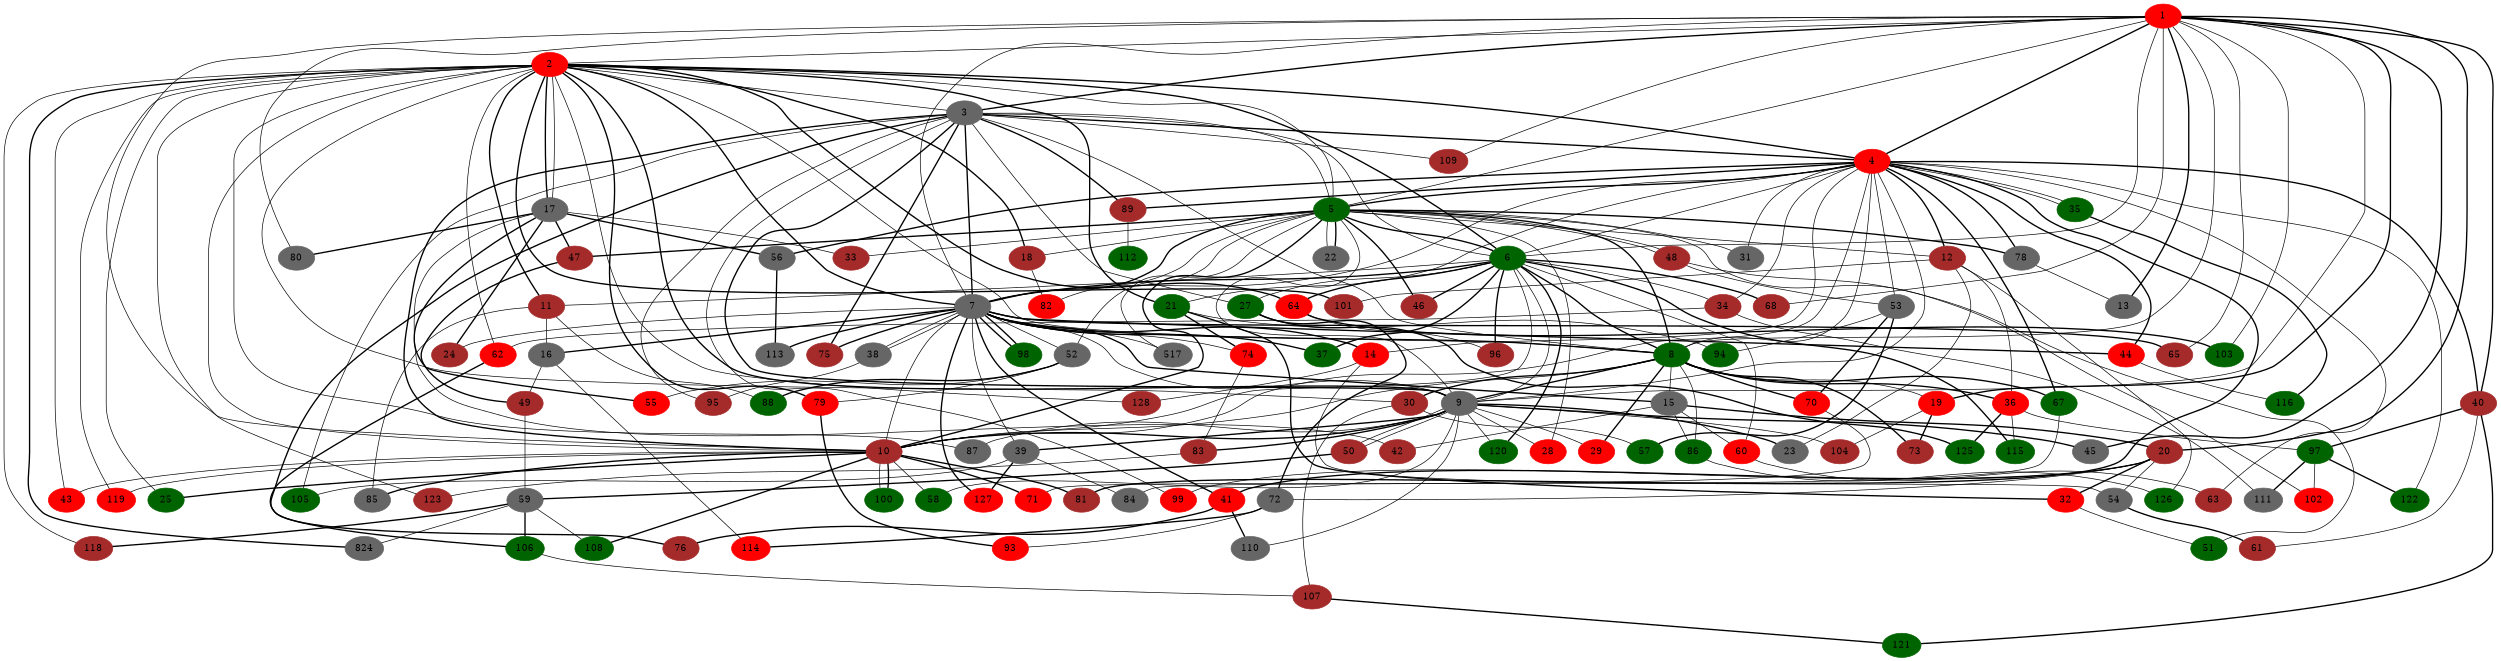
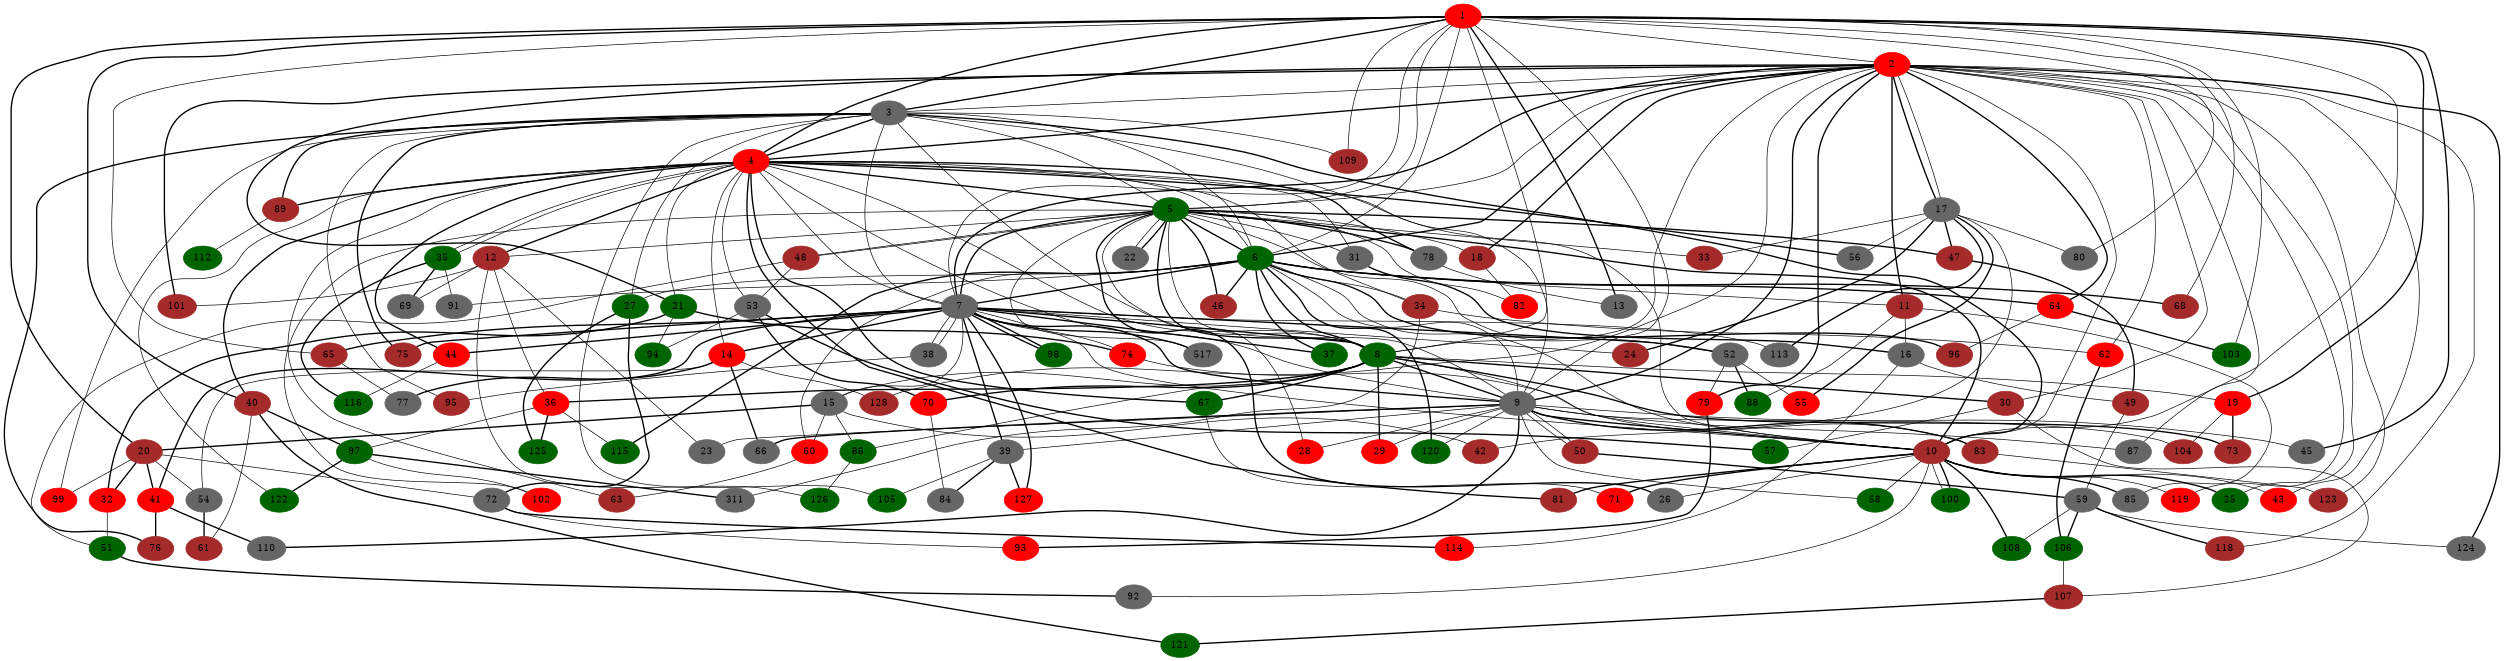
edge "3" -- "7": style bold -> solid
edge "17" -- "80": style bold -> solid
edge "17" -- "56": style bold -> solid
node "69": added
node "91": added
edge "56" -- "113": now "17" -- "113"
edge "7" -- "113": style bold -> solid
edge "7" -- "52": style solid -> bold
edge "7" -- "517": style solid -> bold
edge "7" -- "16": now "31" -- "16"
edge "3" -- "9": style bold -> solid
edge "7" -- "39": style solid -> bold
edge "7" -- "15": style bold -> solid
edge "7" -- "9": style solid -> bold
node "77": added
edge "9" -- "23": style bold -> solid
edge "9" -- "45": style bold -> solid
edge "9" -- "39": style bold -> solid
node "66": added
edge "39" -- "84": style solid -> bold
node "26": added
node "111": label "111" -> "311"
edge "9" -- "110": style solid -> bold
node "824": label "824" -> "124"
node "92": added
